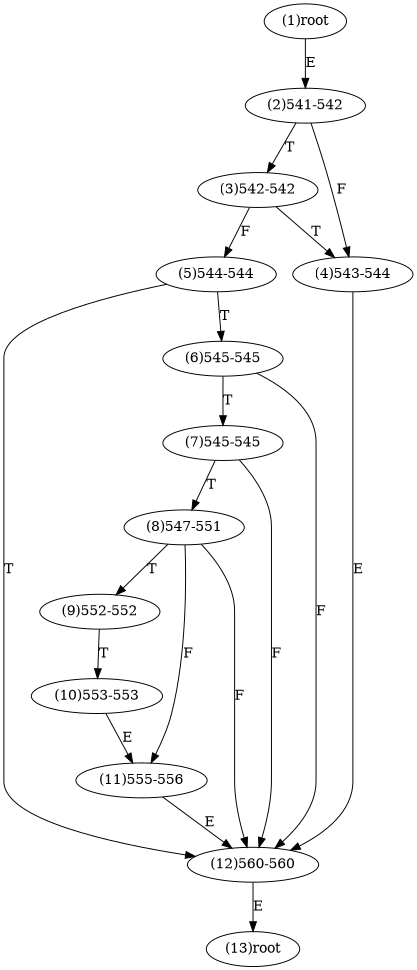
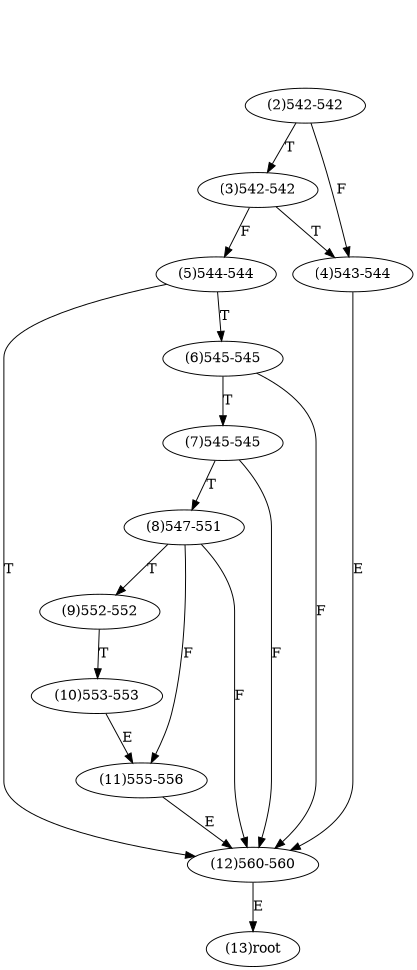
node "(1)root": removed
node "(2)541-542": label "(2)541-542" -> "(2)542-542"
